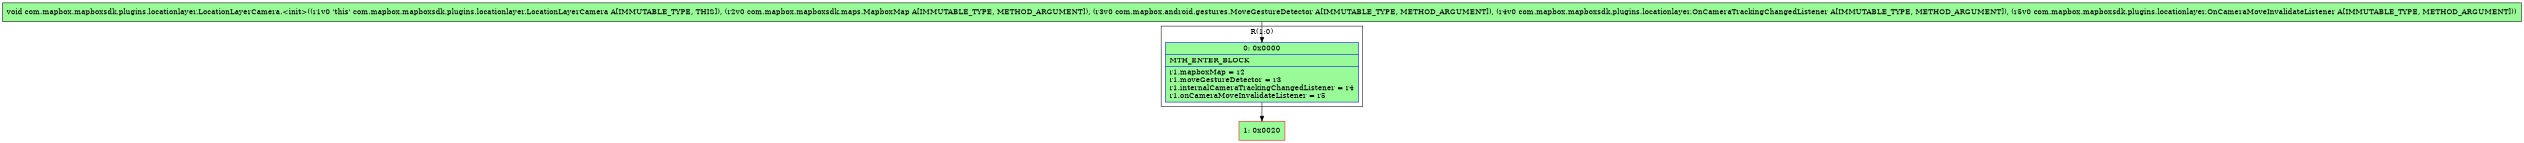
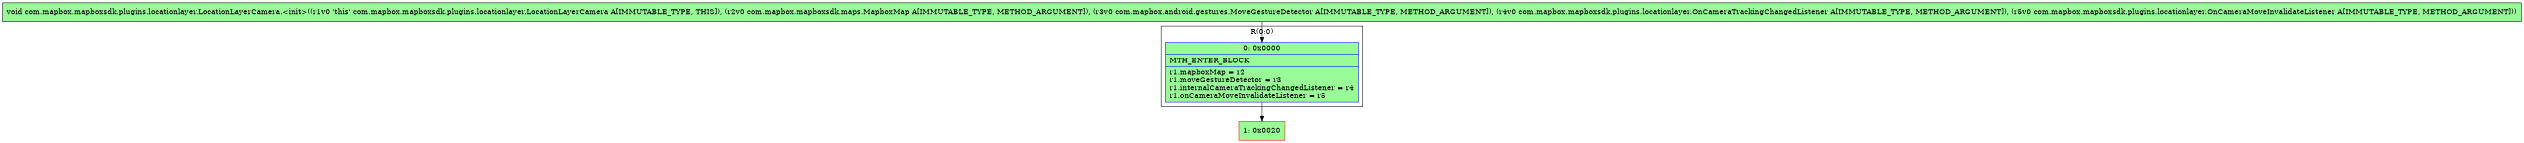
cluster "R(1:0)": label "R(1:0)" -> "R(0:0)"
